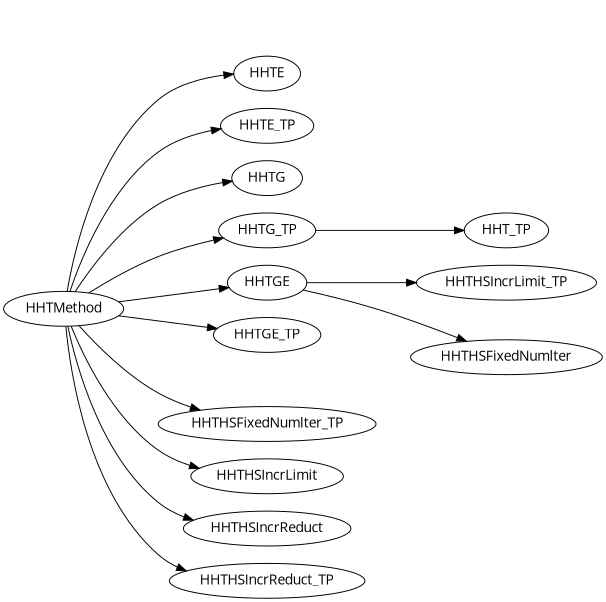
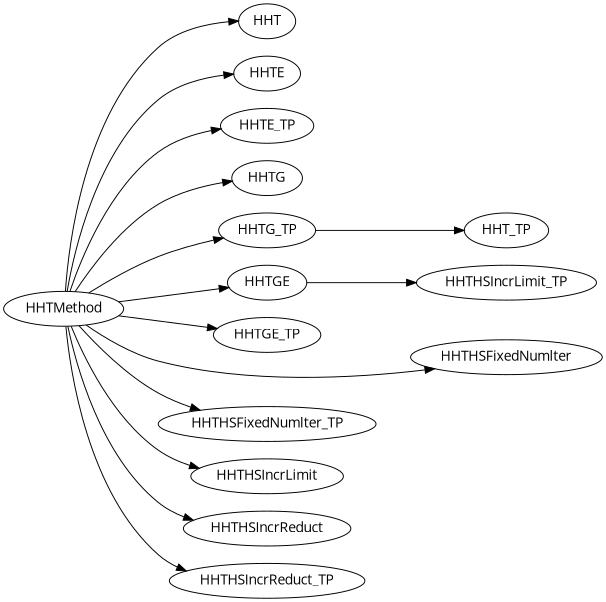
node "HHT": added
edge "HHTGE" -> "HHTHSFixedNumlter": now "HHTMethod" -> "HHTHSFixedNumlter"
